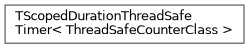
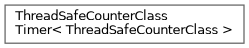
node "TScopedDurationThreadSafe Timer< ThreadSafeCounterClass >": label "TScopedDurationThreadSafe Timer< ThreadSafeCounterClass >" -> "ThreadSafeCounterClass Timer< ThreadSafeCounterClass >"
